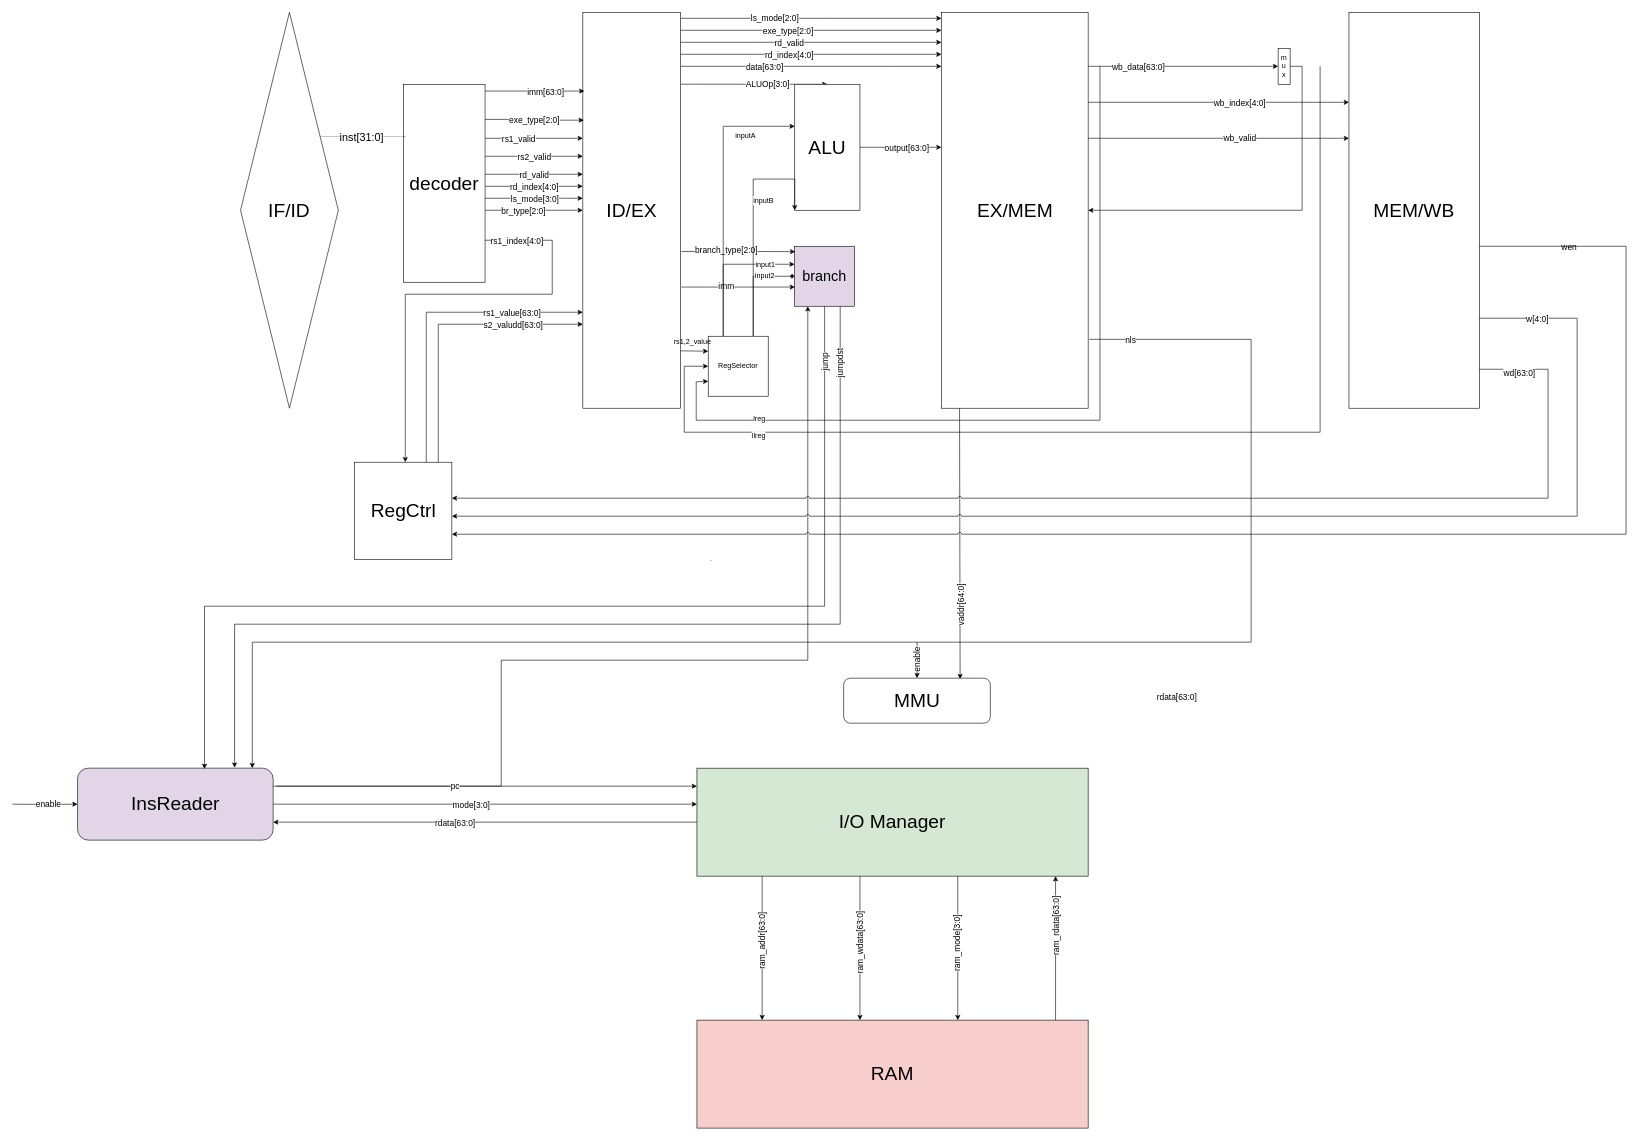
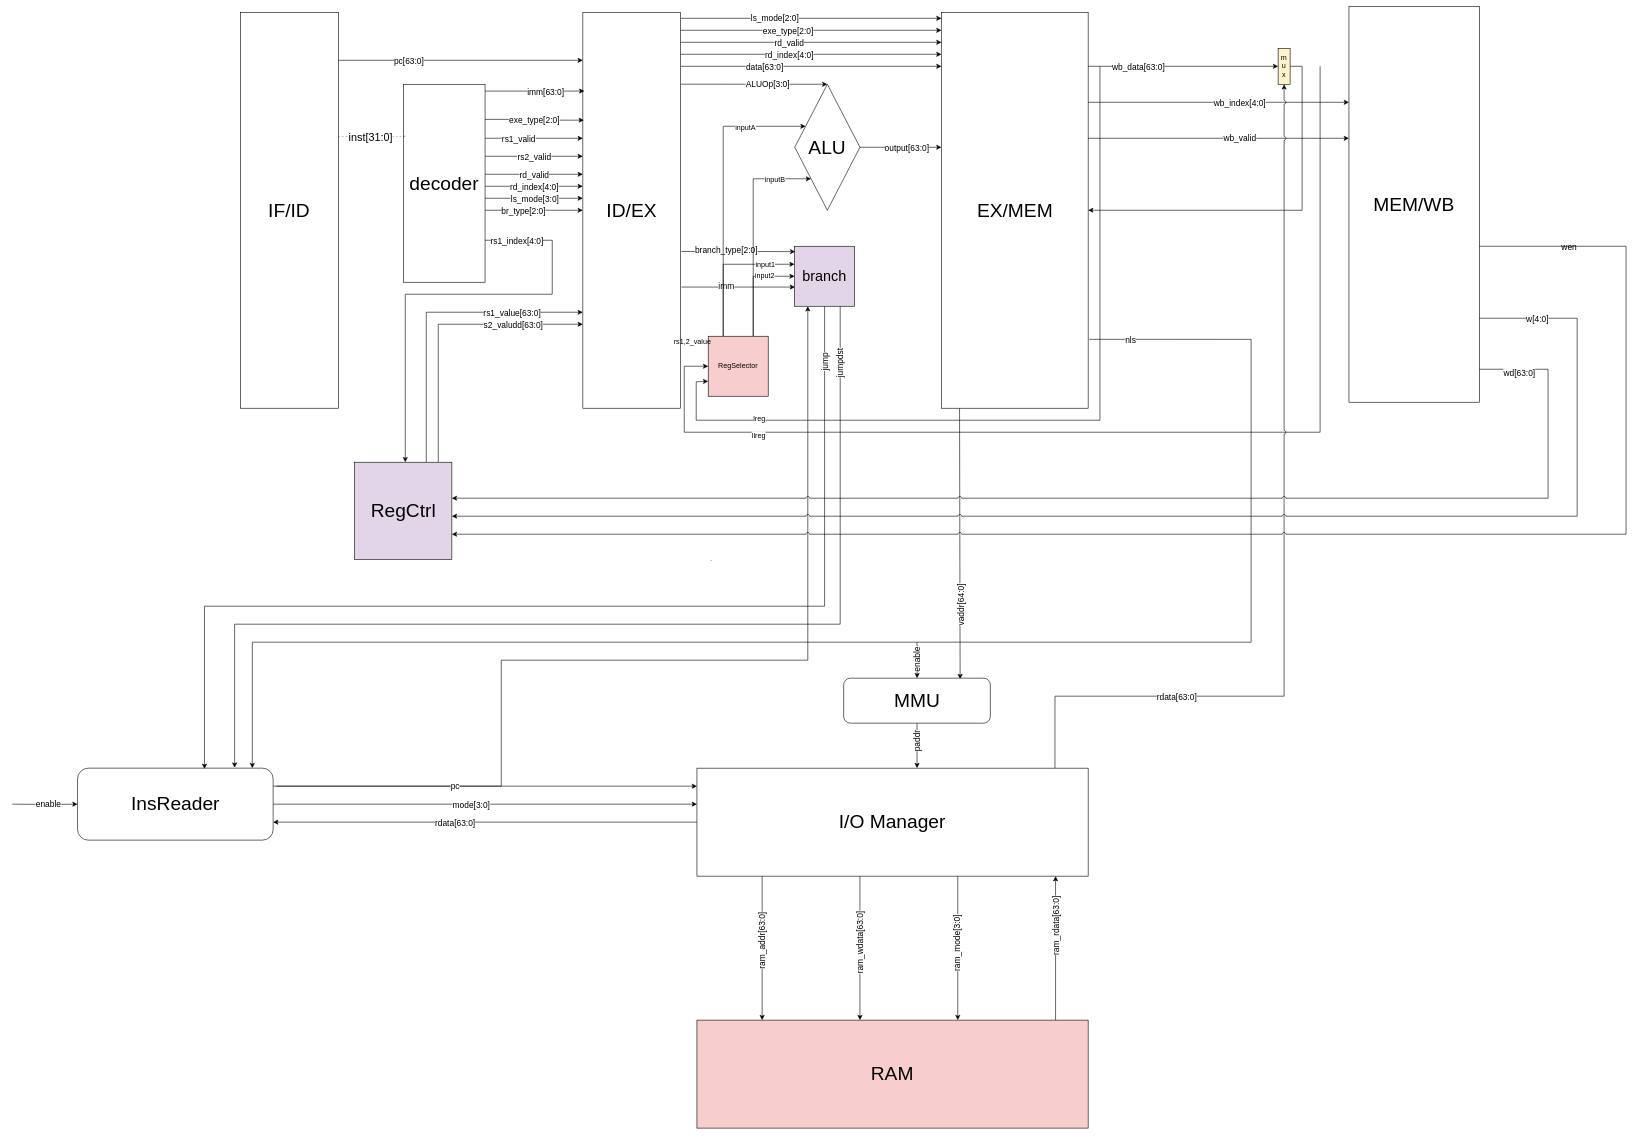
edge "IF/ID" -> "ID/EX": added, label "pc[63:0]"
node "m u x": fillcolor #ffffff -> #fff2cc
edge "IF/ID" -> "decoder": style solid -> dashed
node "ALU": shape rectangle -> diamond
node "IF/ID": shape diamond -> rectangle
node "MEM/WB": moved (1414, 210) -> (1414, 204)
edge "RegSelector" -> "branch": arrowhead diamond -> classic
edge "ID/EX" -> "RegSelector": removed
node "RegSelector": fillcolor #ffffff -> #f8cecc
node "RegCtrl": fillcolor #ffffff -> #e1d5e7
edge "I/O Manager" -> "m u x": added
edge "MMU" -> "I/O Manager": added, label "paddr"
node "InsReader": fillcolor #e1d5e7 -> #ffffff
node "I/O Manager": fillcolor #d5e8d4 -> #ffffff
